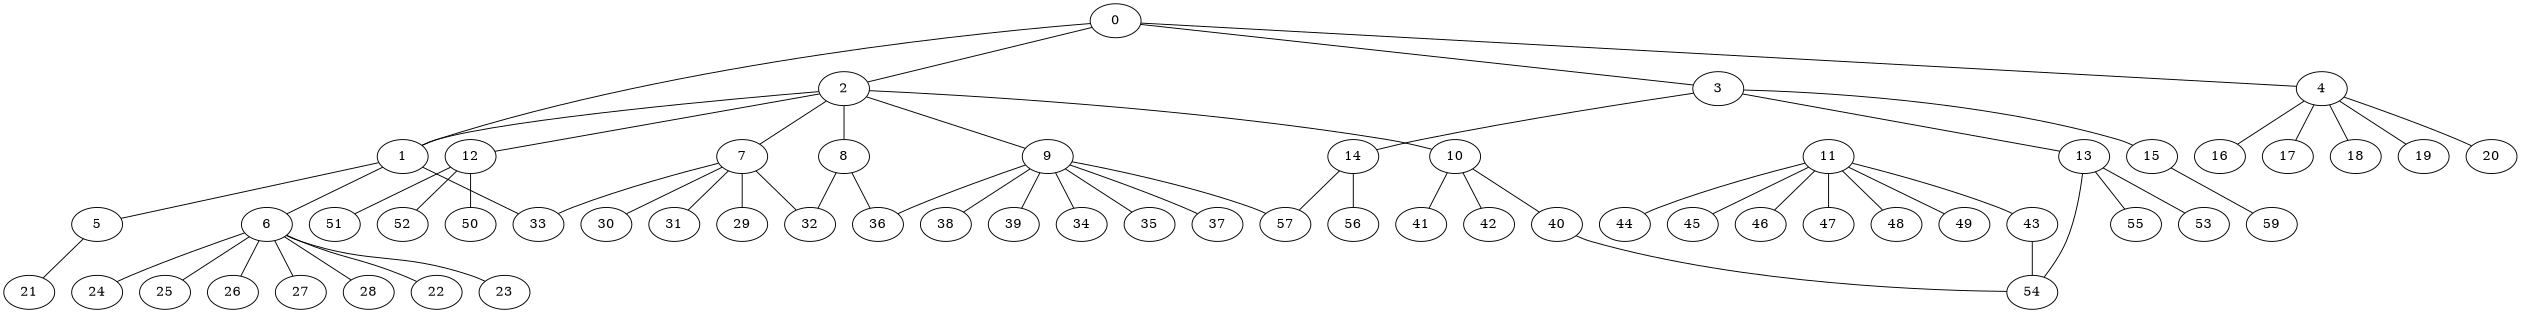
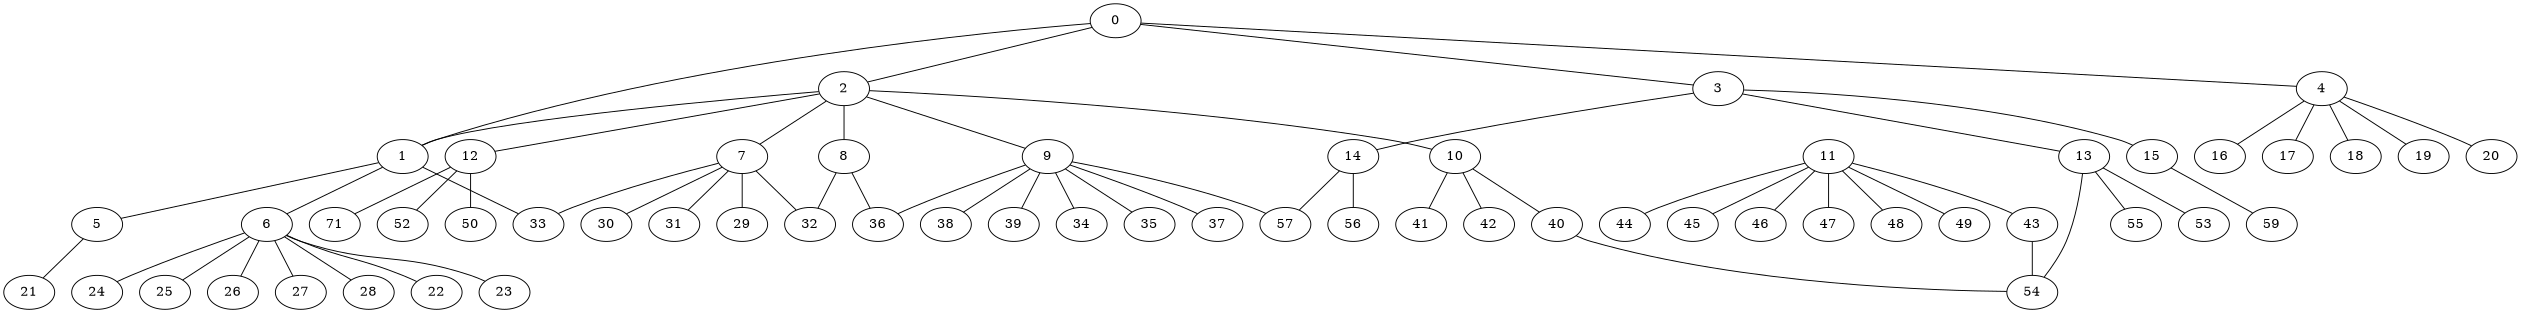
node "51": label "51" -> "71"
